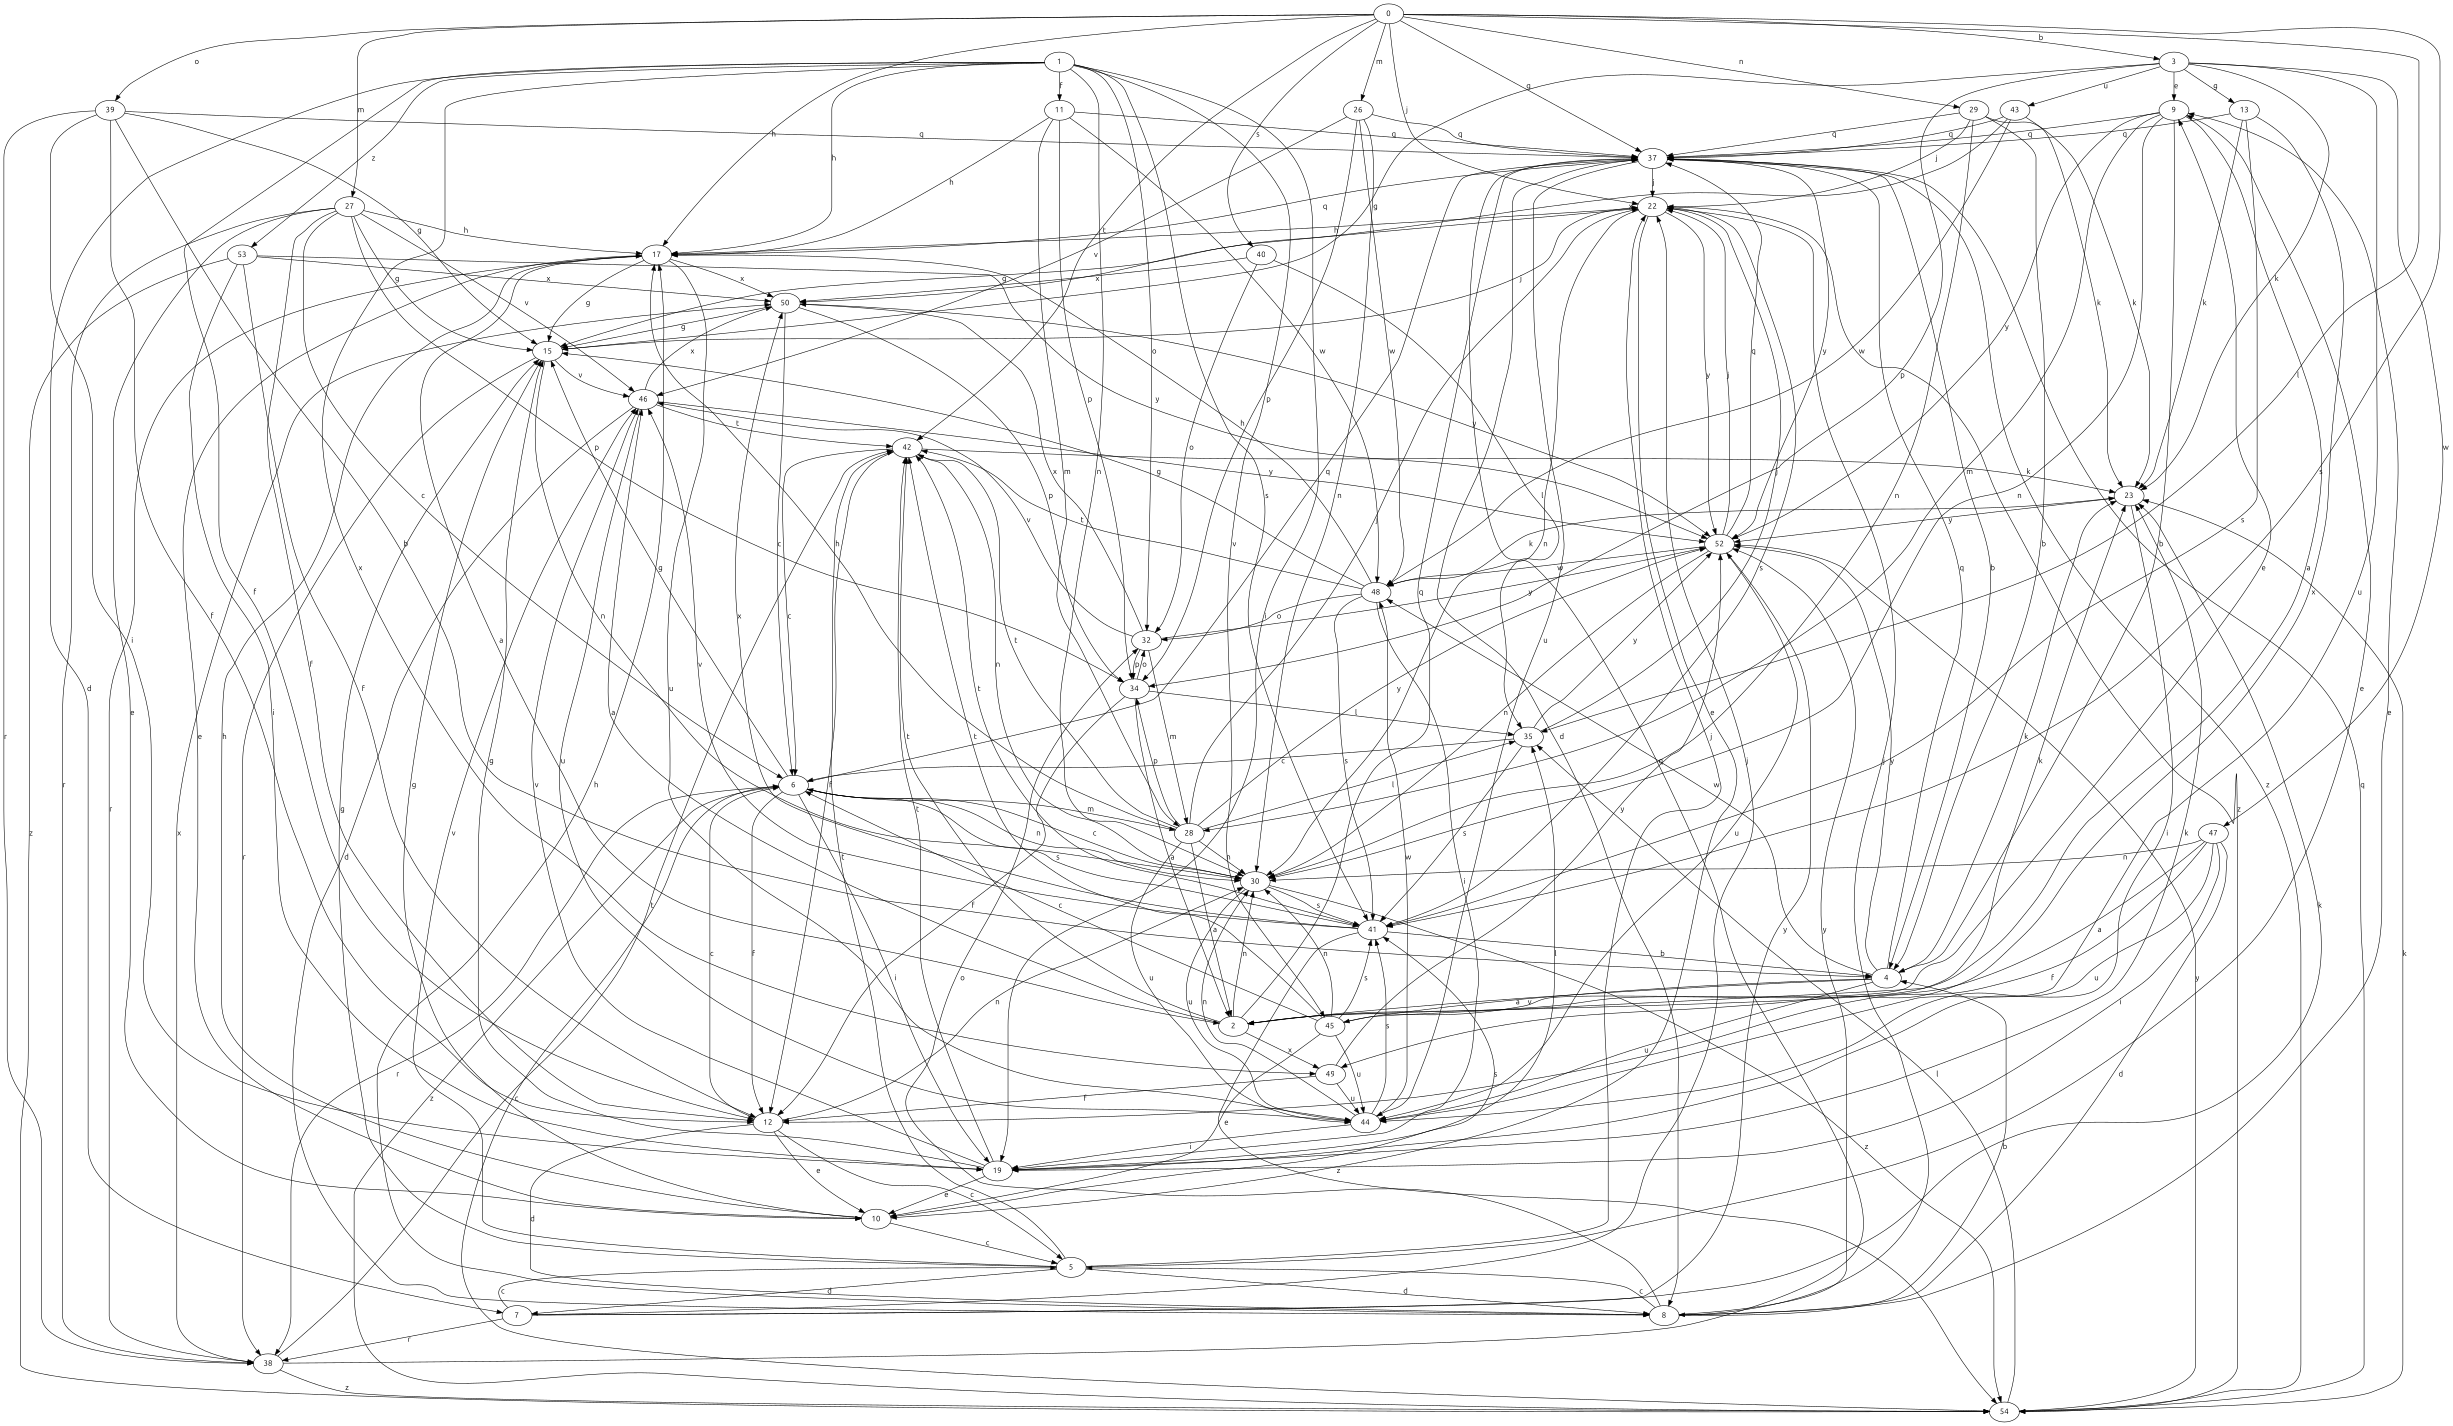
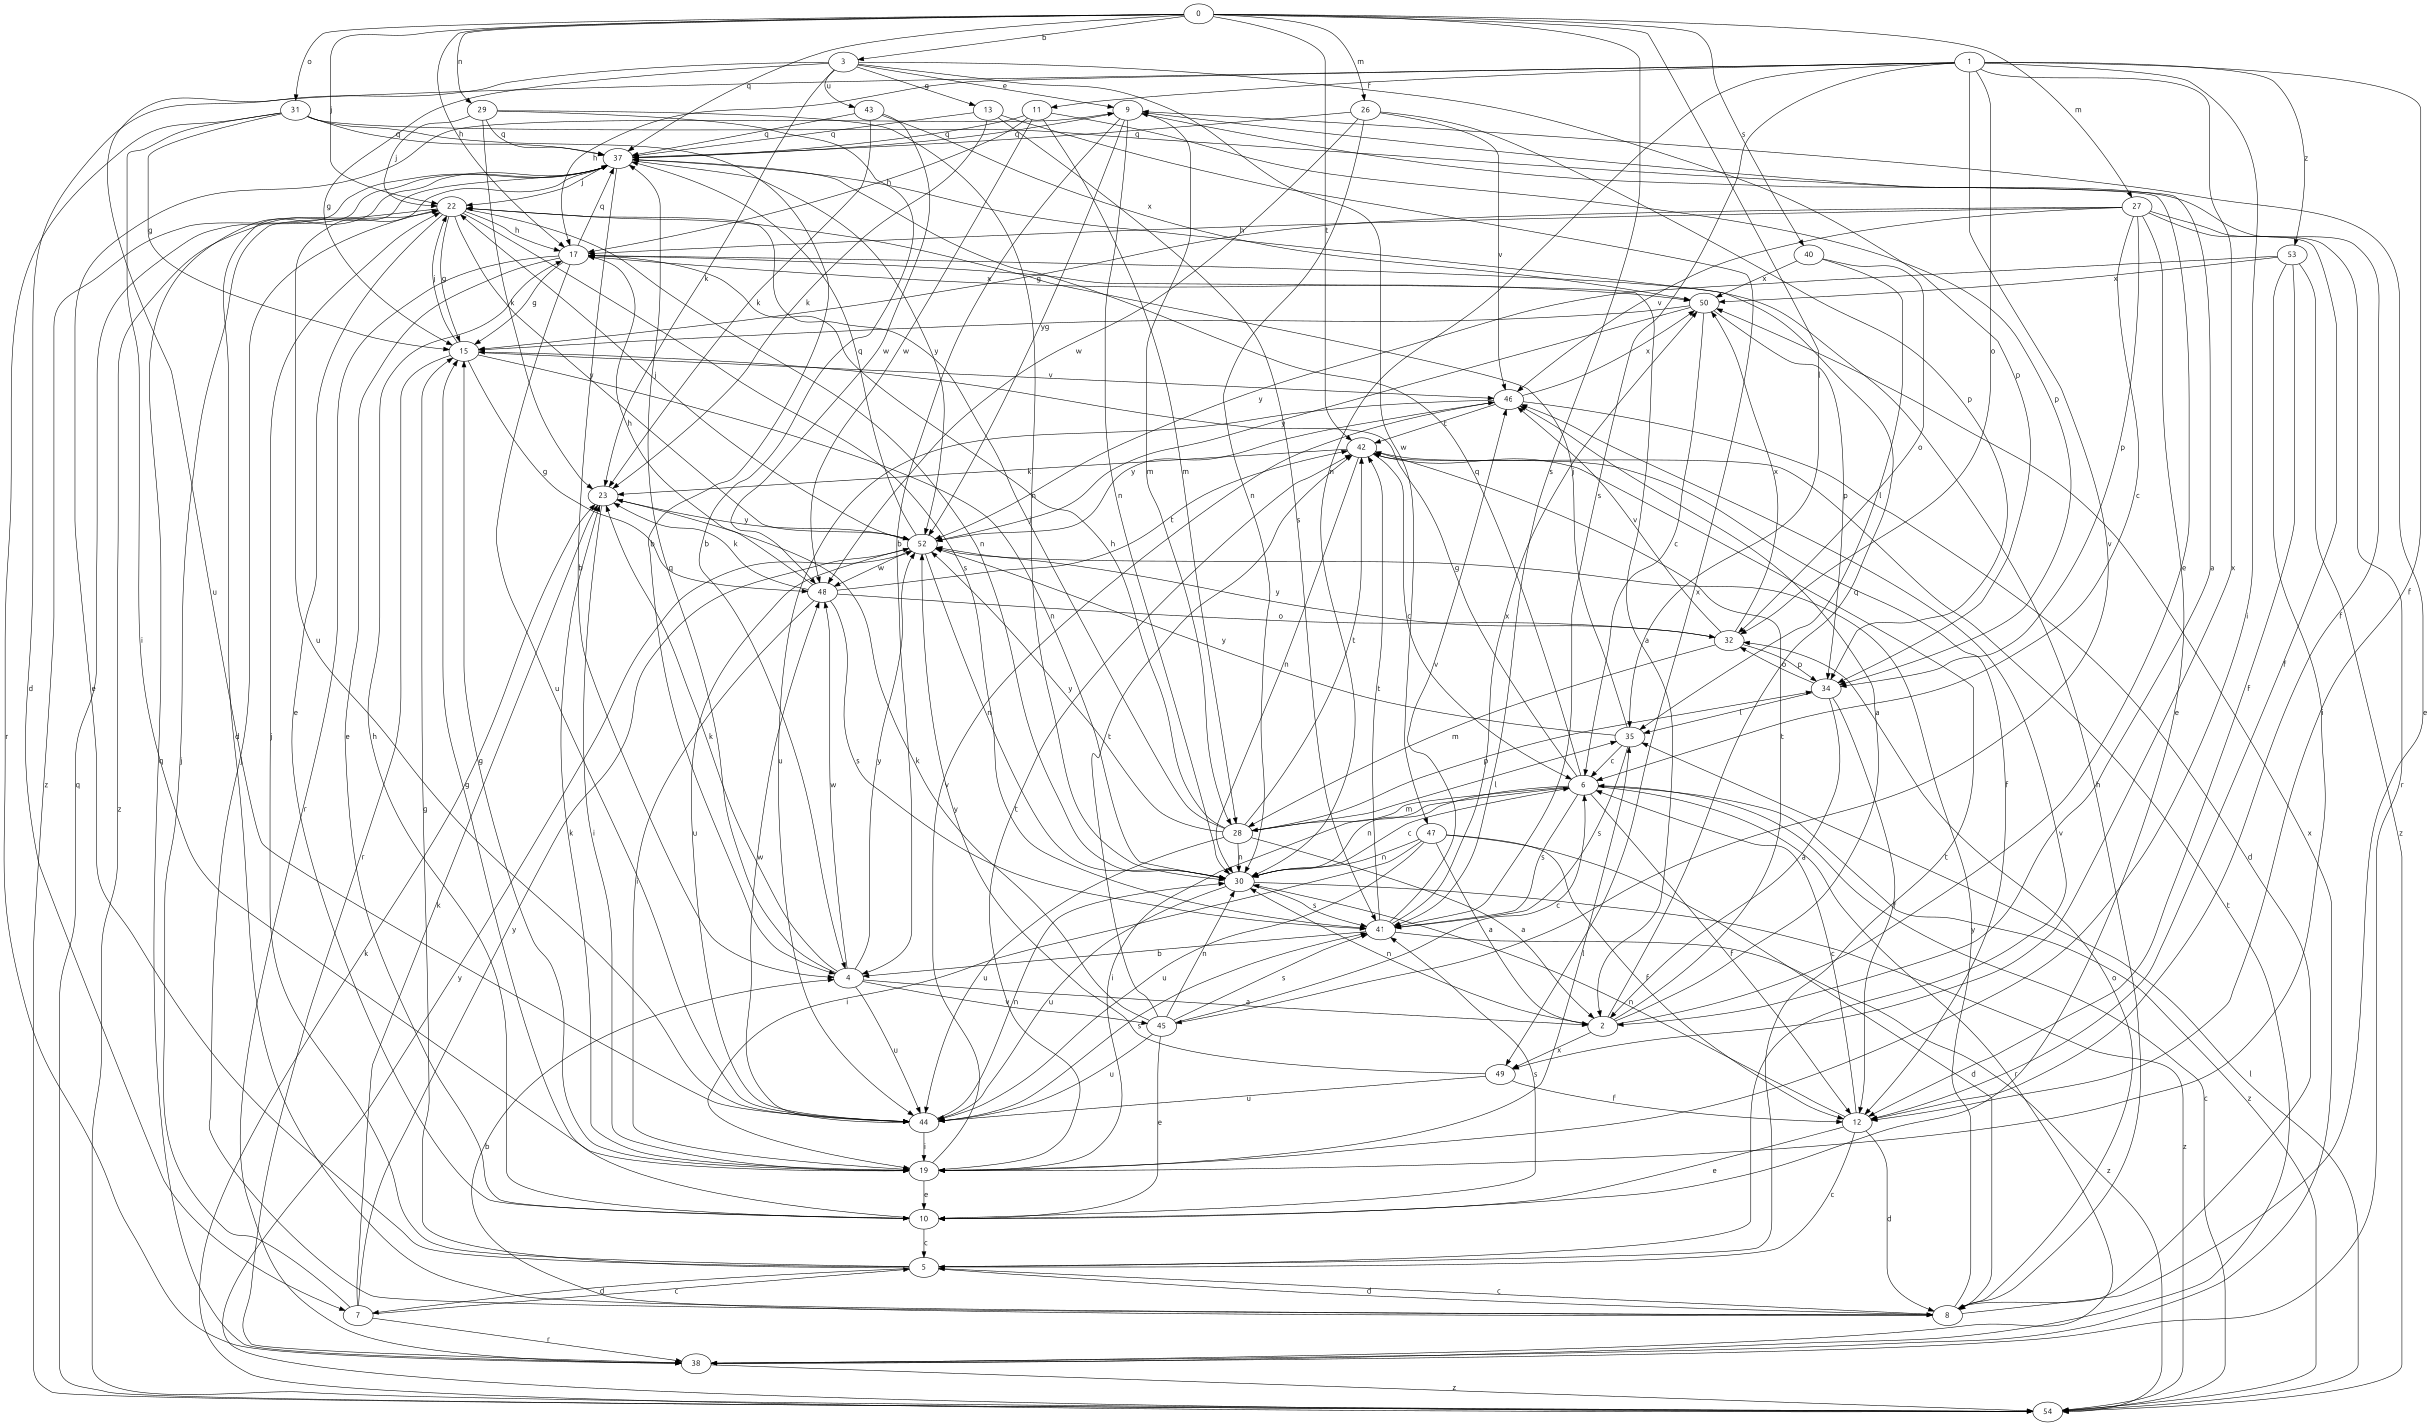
node "39": label "39" -> "31"
edge "48" -> "15": reversed
